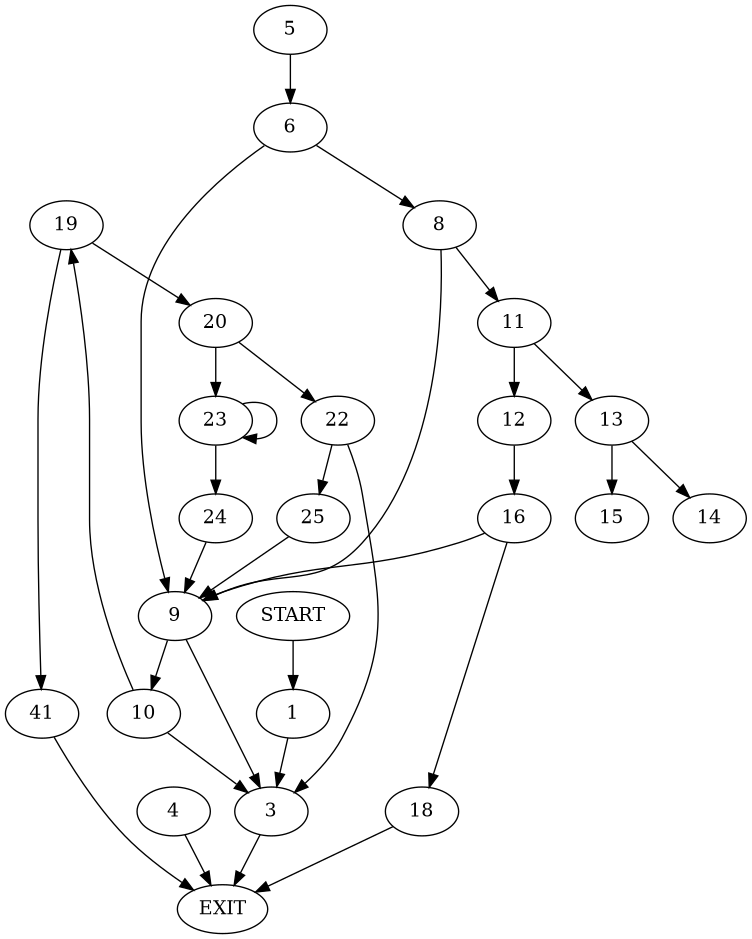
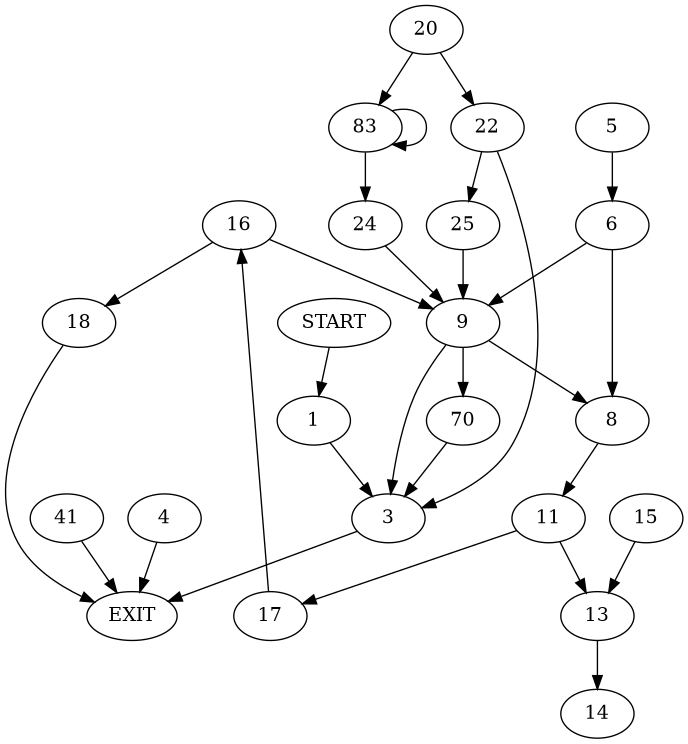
node "19": removed
node "23": label "23" -> "83"
node "12": label "12" -> "17"
edge "13" -> "15": reversed
edge "8" -> "9": reversed
node "10": label "10" -> "70"
